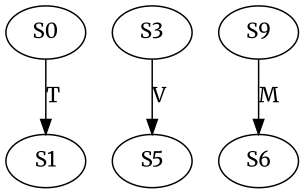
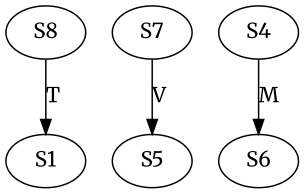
node "S0": label "S0" -> "S8"
node "S3": label "S3" -> "S7"
node "S9": label "S9" -> "S4"
